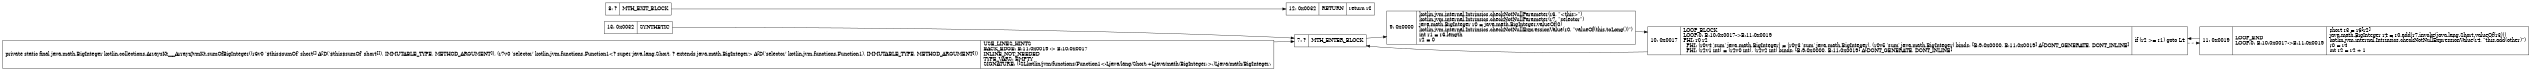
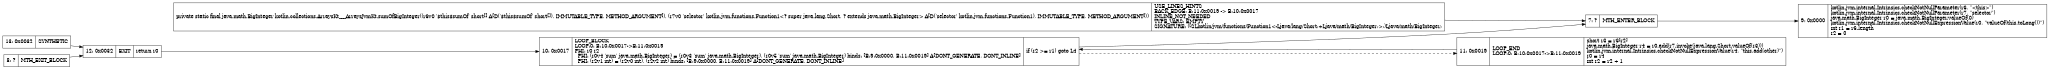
node "12: 0x0032": text "RETURN" -> "EXIT"
edge "13: 0x0032" -> "7: ?": now "13: 0x0032" -> "12: 0x0032"
edge "9: 0x0000" -> "10: 0x0017": now "12: 0x0032" -> "10: 0x0017"
